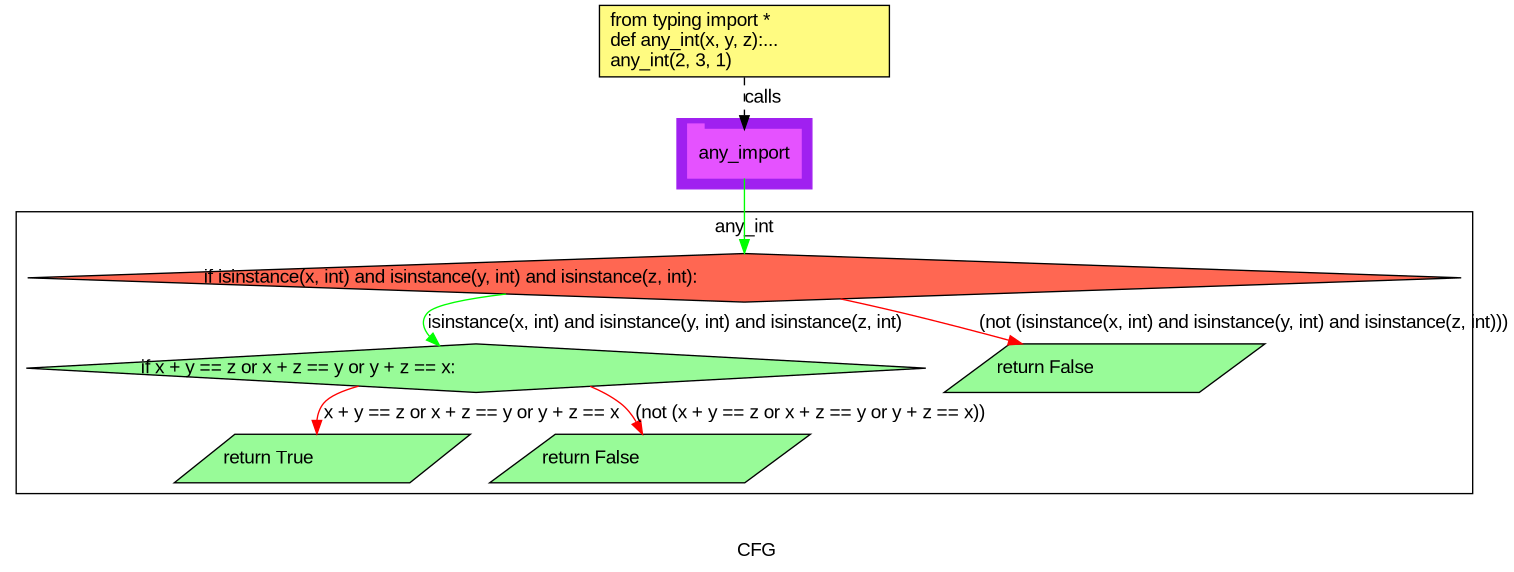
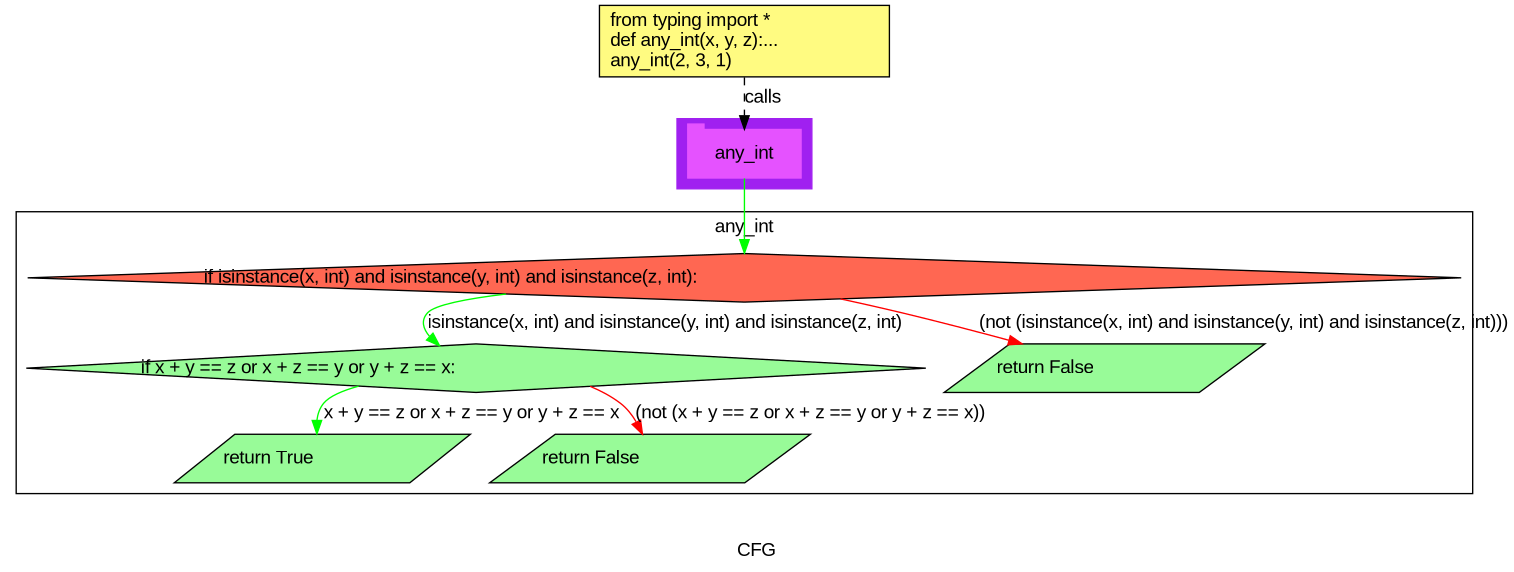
node "any_import": label "any_import" -> "any_int"
edge "if x + y == z or x + z == y or y + z == x:" -> "return True": color red -> green
